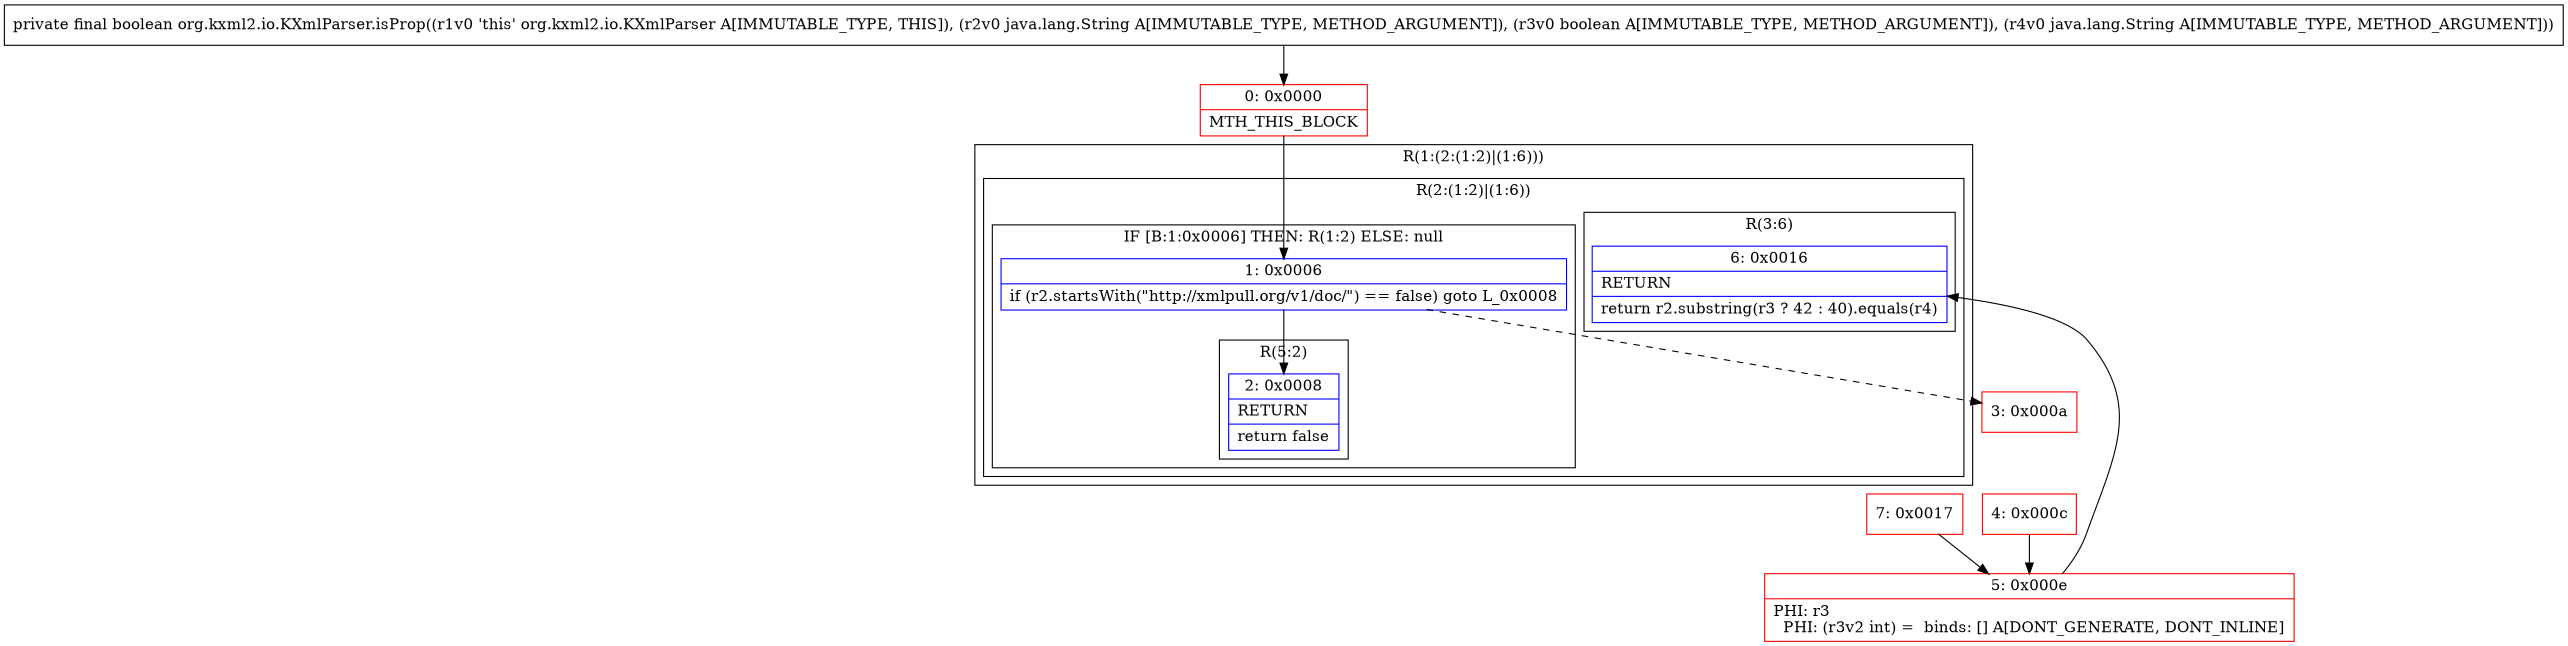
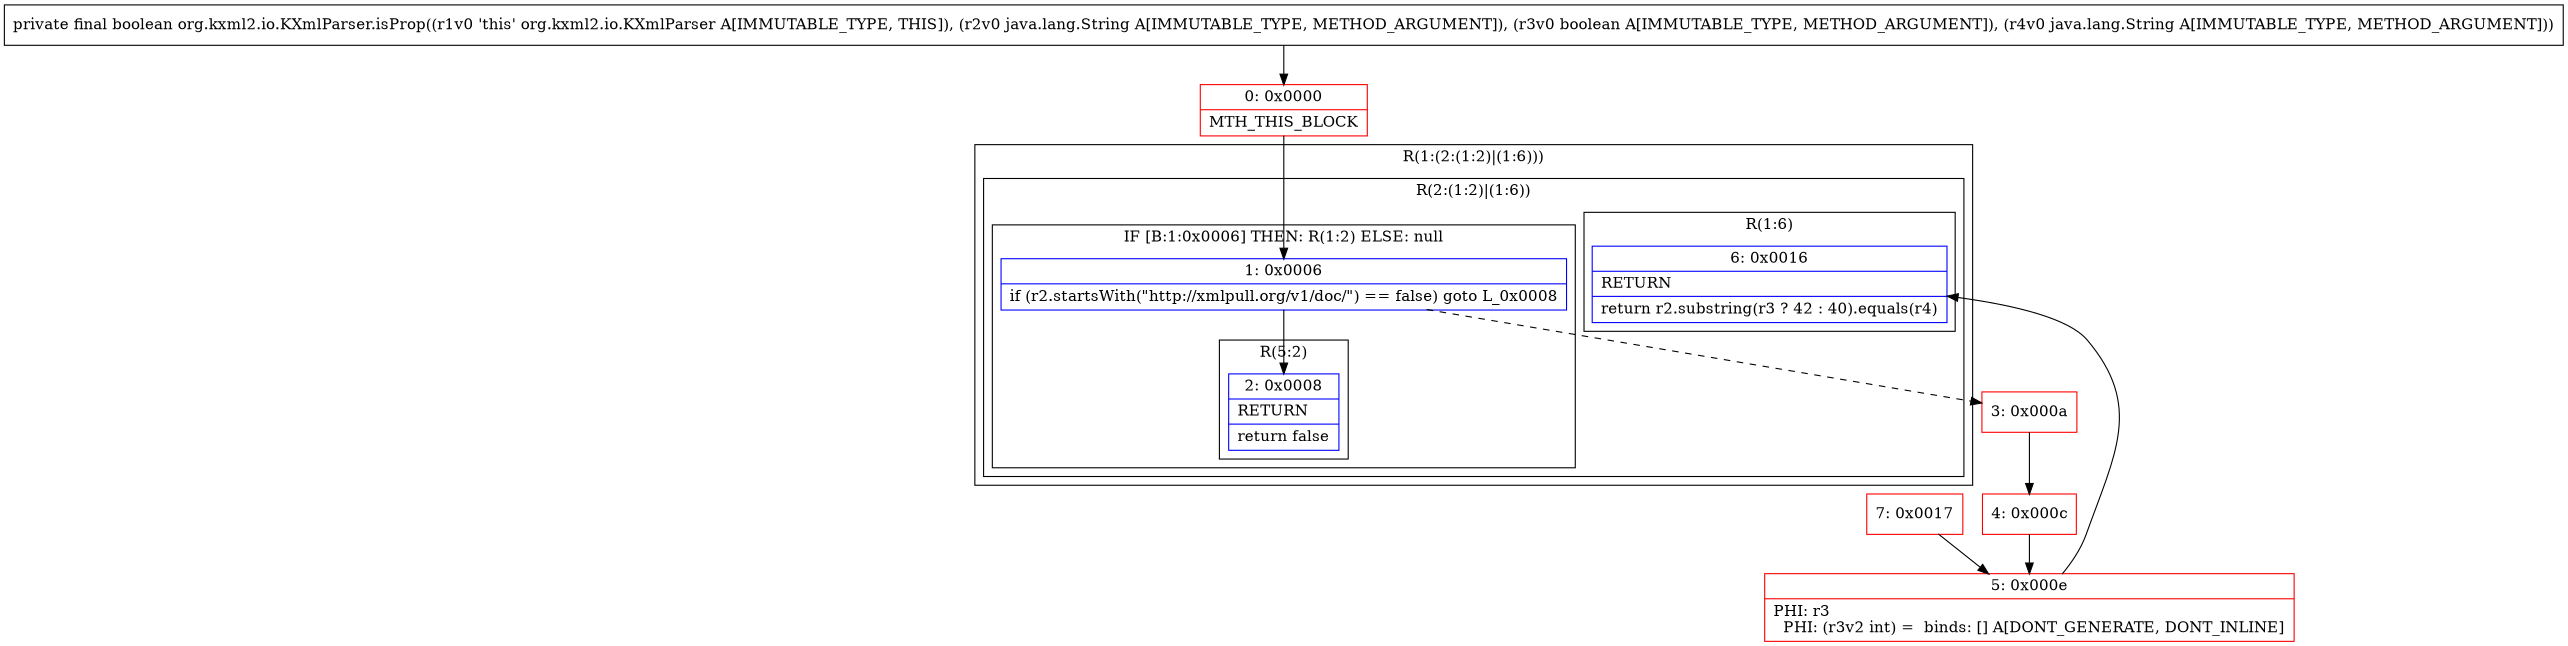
cluster "R(3:6)": label "R(3:6)" -> "R(1:6)"
edge "3: 0x000a" -> "4: 0x000c": added
